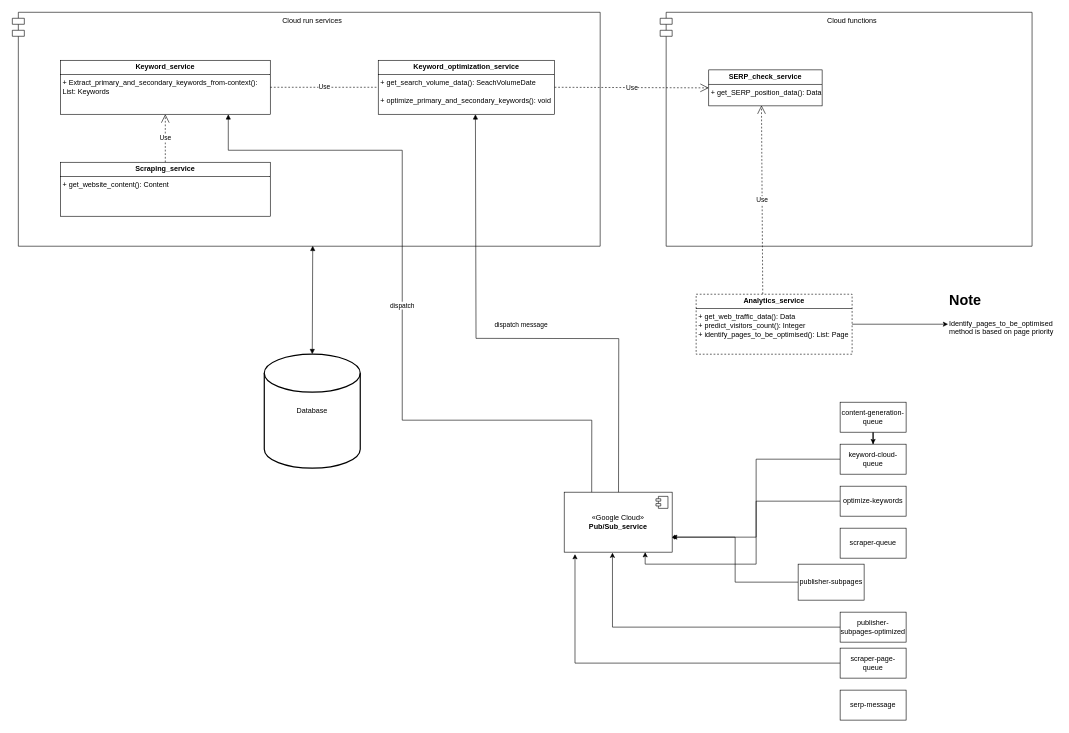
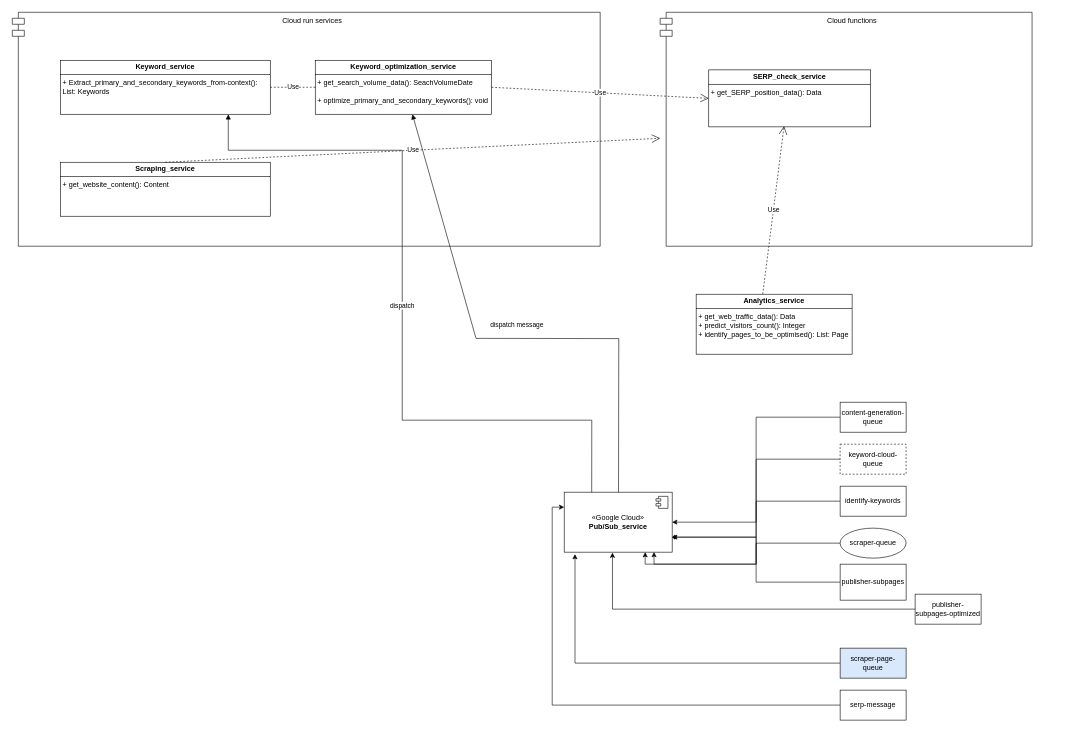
node "Keyword_optimization_service + get_search_volume_data(): SeachVolumeDate + optimize_primary_and_secondary_keywords(): void": moved (467, 87) -> (404, 87)
node "SERP_check_service + get_SERP_position_data(): Data": size 113x36 -> 162x57
edge "Scraping_service + get_website_content(): Content" -> "Keyword_service + Extract_primary_and_secondary_keywords_from-context(): List: Keywords": now "Scraping_service + get_website_content(): Content" -> "Cloud functions"
edge "Cloud run services" -- "Database": removed
node "Analytics_service + get_web_traffic_data(): Data + predict_visitors_count(): Integer + identify_pages_to_be_optimised(): List: Page": style dashed -> solid
edge "Analytics_service + get_web_traffic_data(): Data + predict_visitors_count(): Integer + identify_pages_to_be_optimised(): List: Page" -> "NoteIdentify_pages_to_be_optimised method is based on page priority": removed
node "NoteIdentify_pages_to_be_optimised method is based on page priority": removed
node "Database": removed
edge "content-generation-queue" -> "keyword-cloud-queue": now "content-generation-queue" -> "«Google Cloud» Pub/Sub_service"
node "keyword-cloud-queue": style solid -> dashed
node "optimize-keywords": label "optimize-keywords" -> "identify-keywords"
edge "serp-message" -> "«Google Cloud» Pub/Sub_service": added
node "scraper-queue": shape rectangle -> ellipse
edge "scraper-queue" -> "«Google Cloud» Pub/Sub_service": added
node "publisher-subpages": moved (831, 582) -> (873, 582)
node "publisher-subpages-optimized": moved (873, 627) -> (948, 609)
node "scraper-page-queue": fillcolor #ffffff -> #dae8fc
